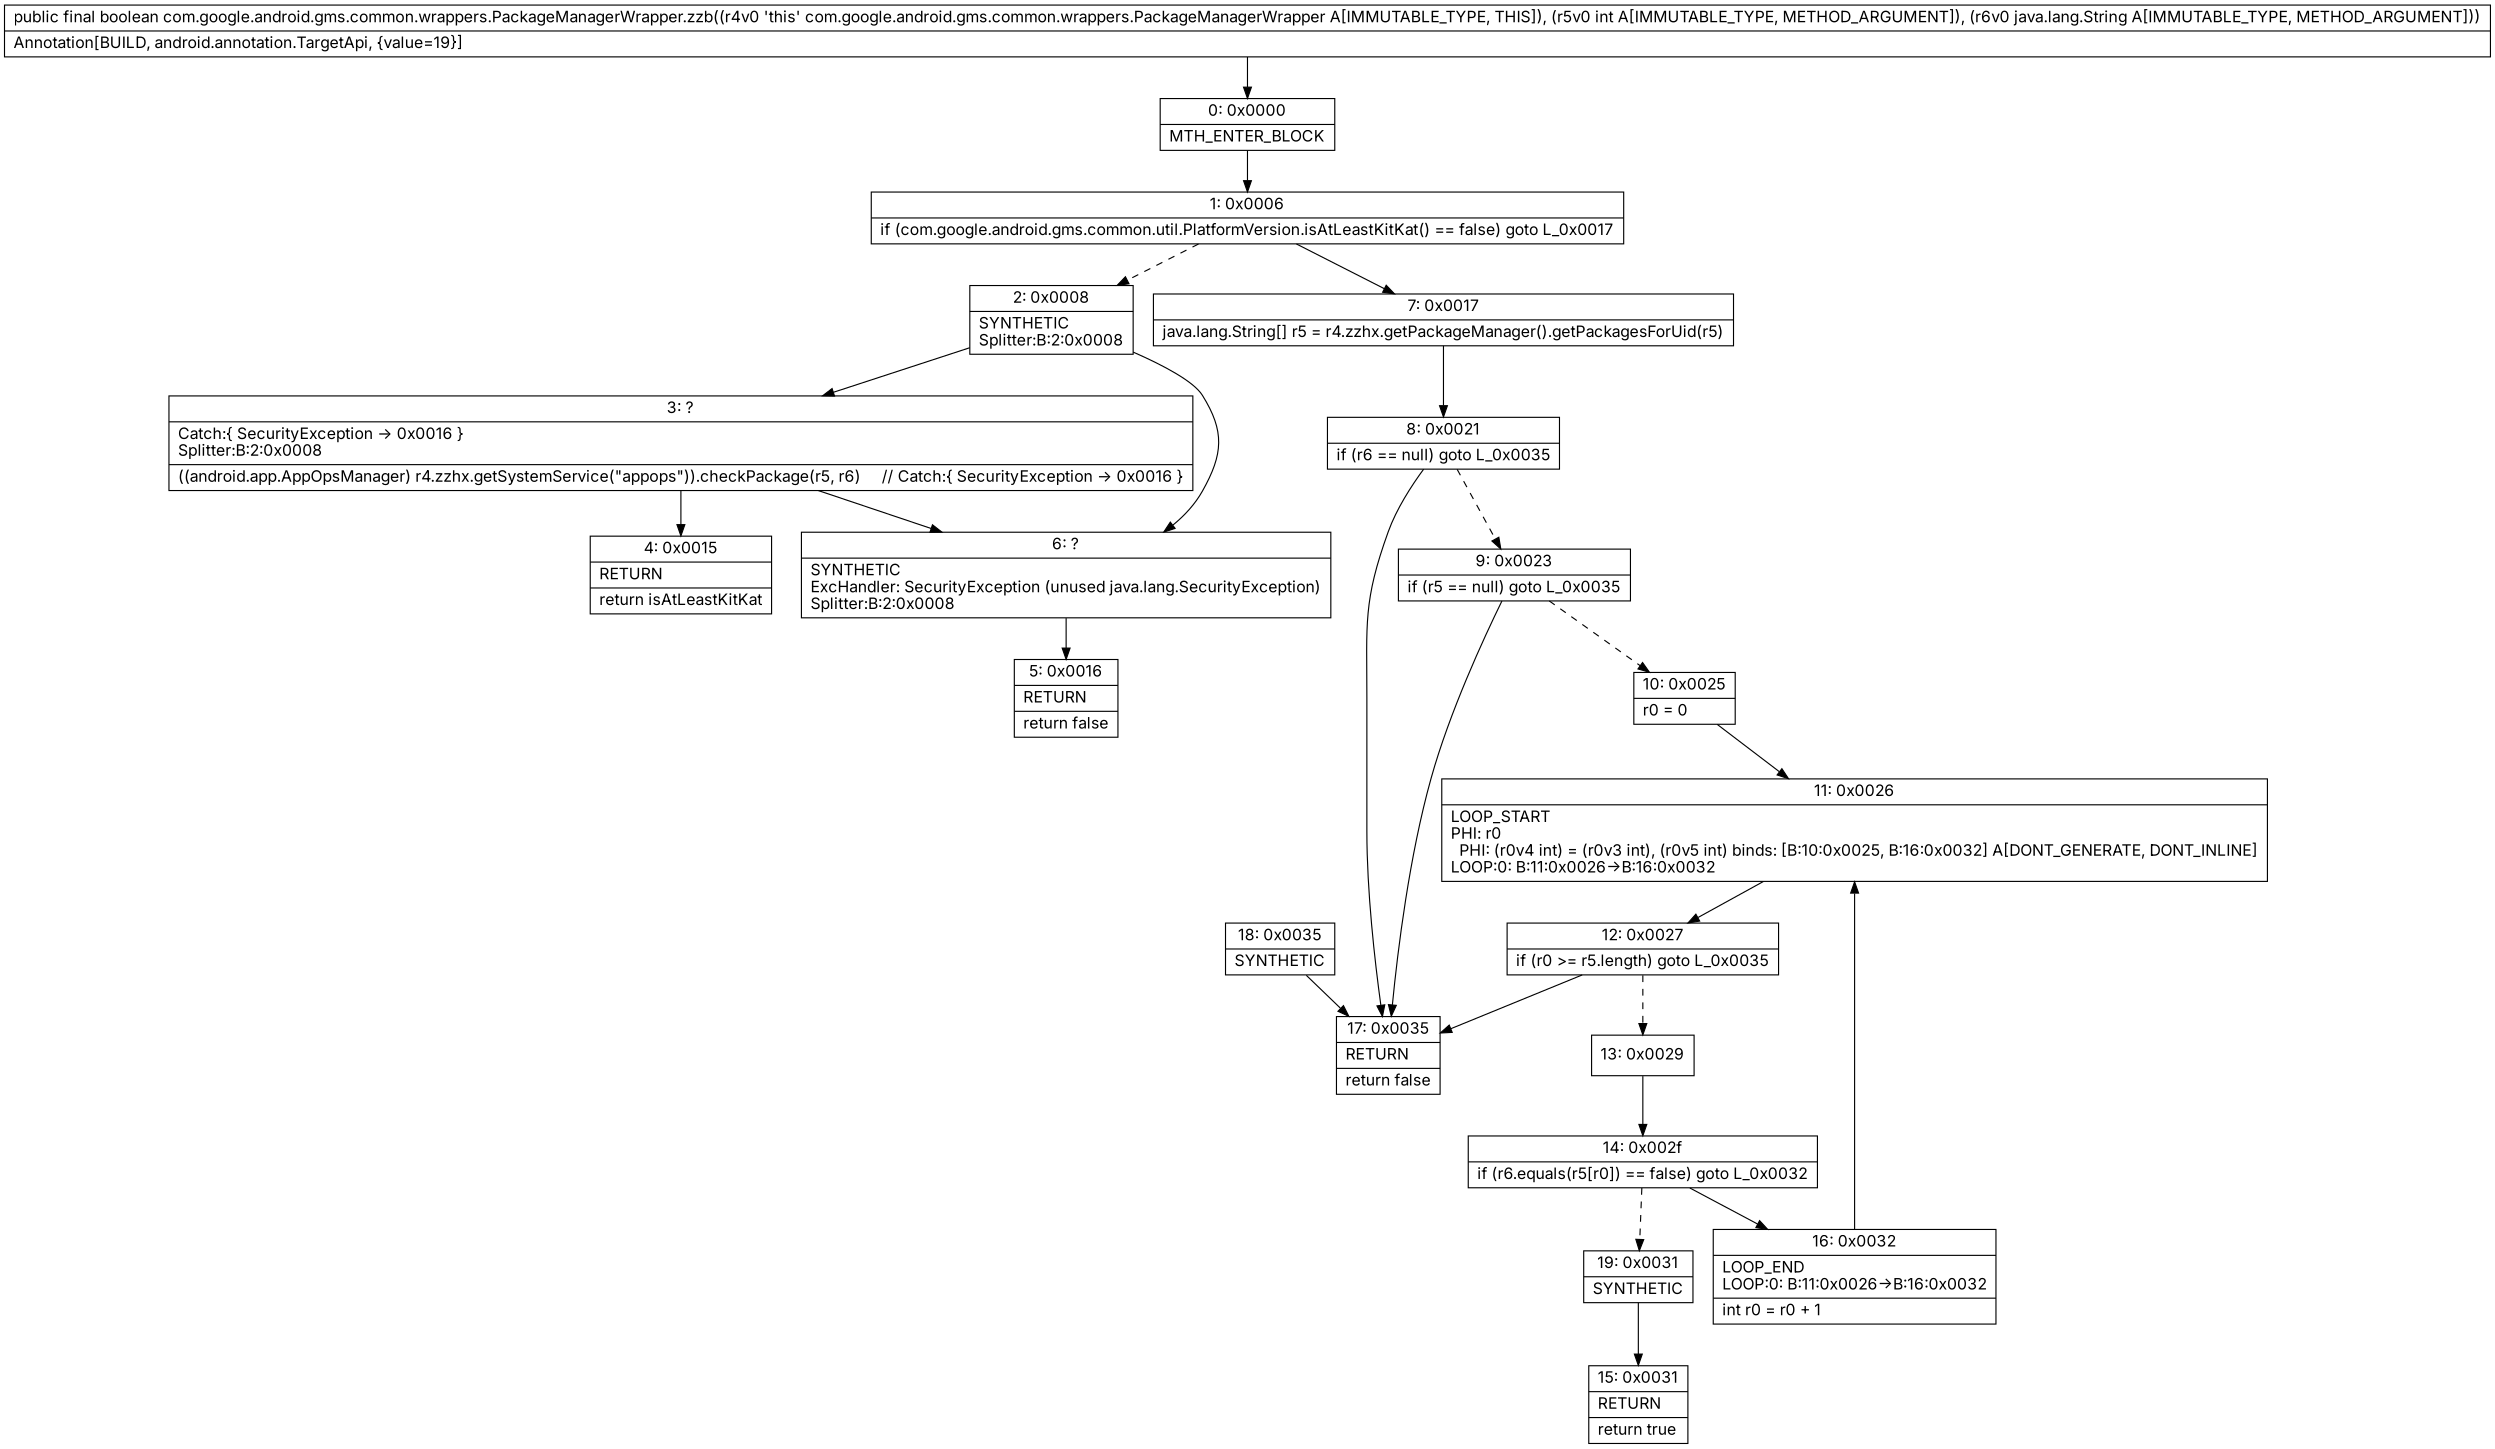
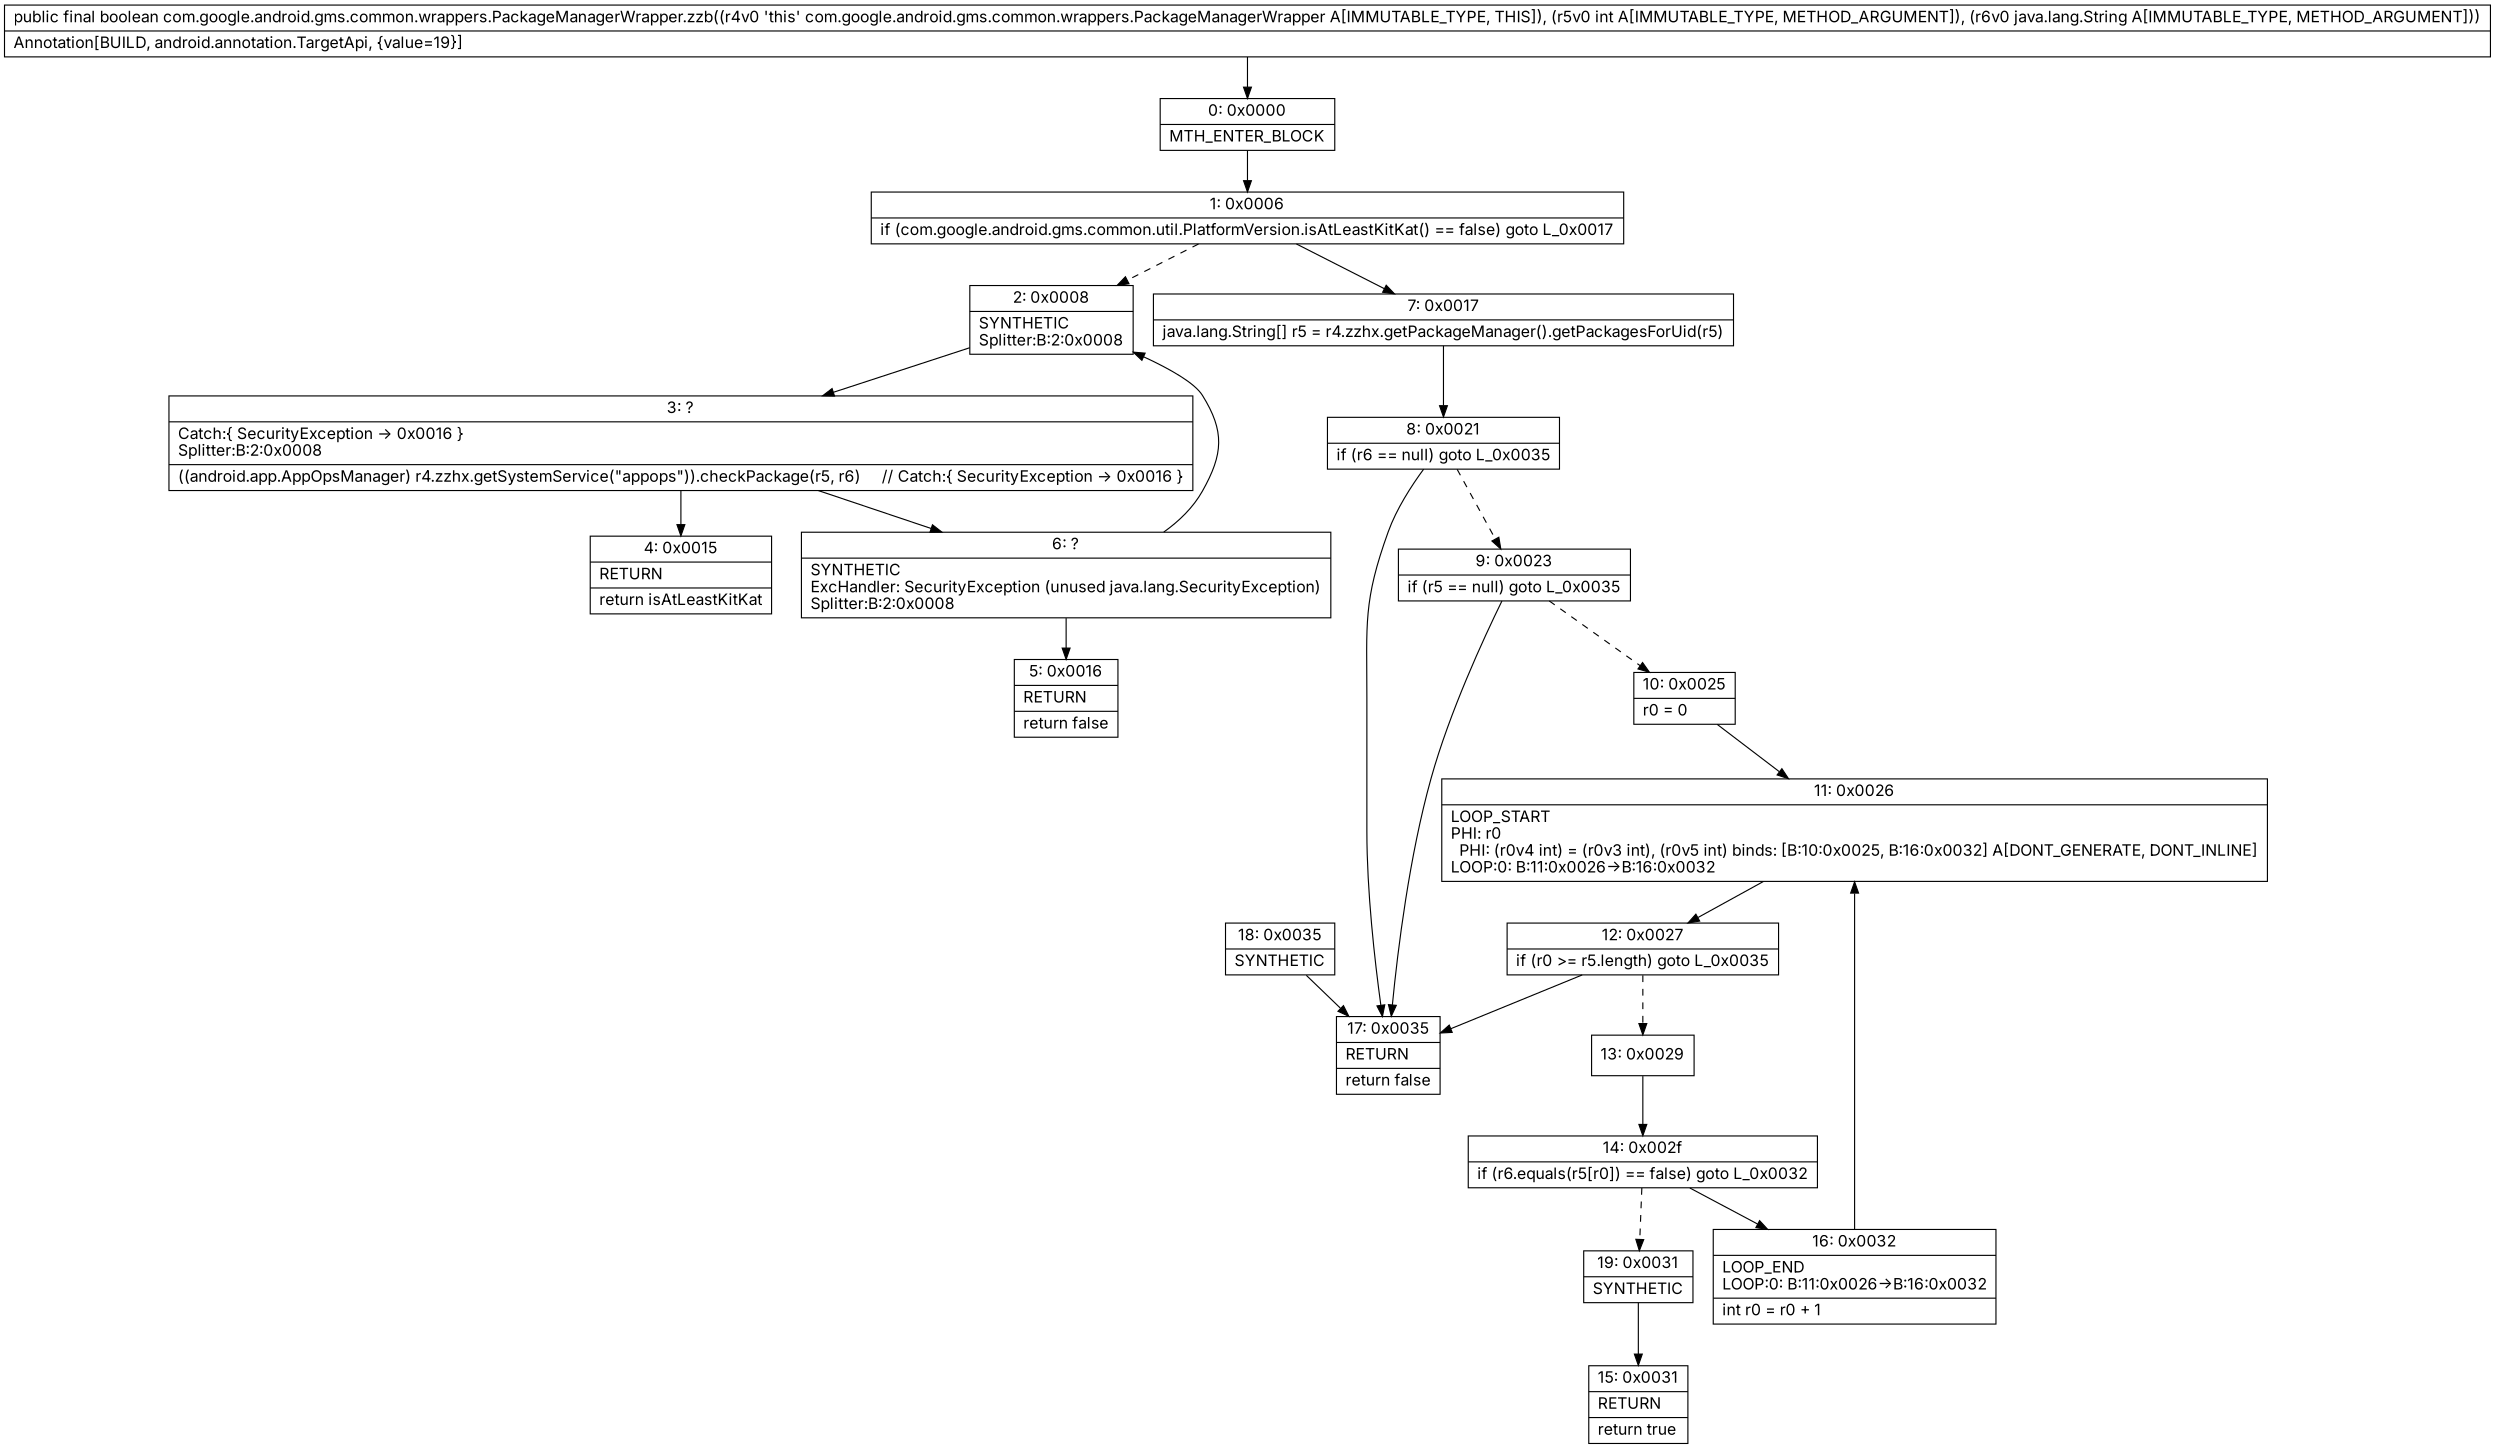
edge "2: 0x0008" -> "6: ?": reversed
